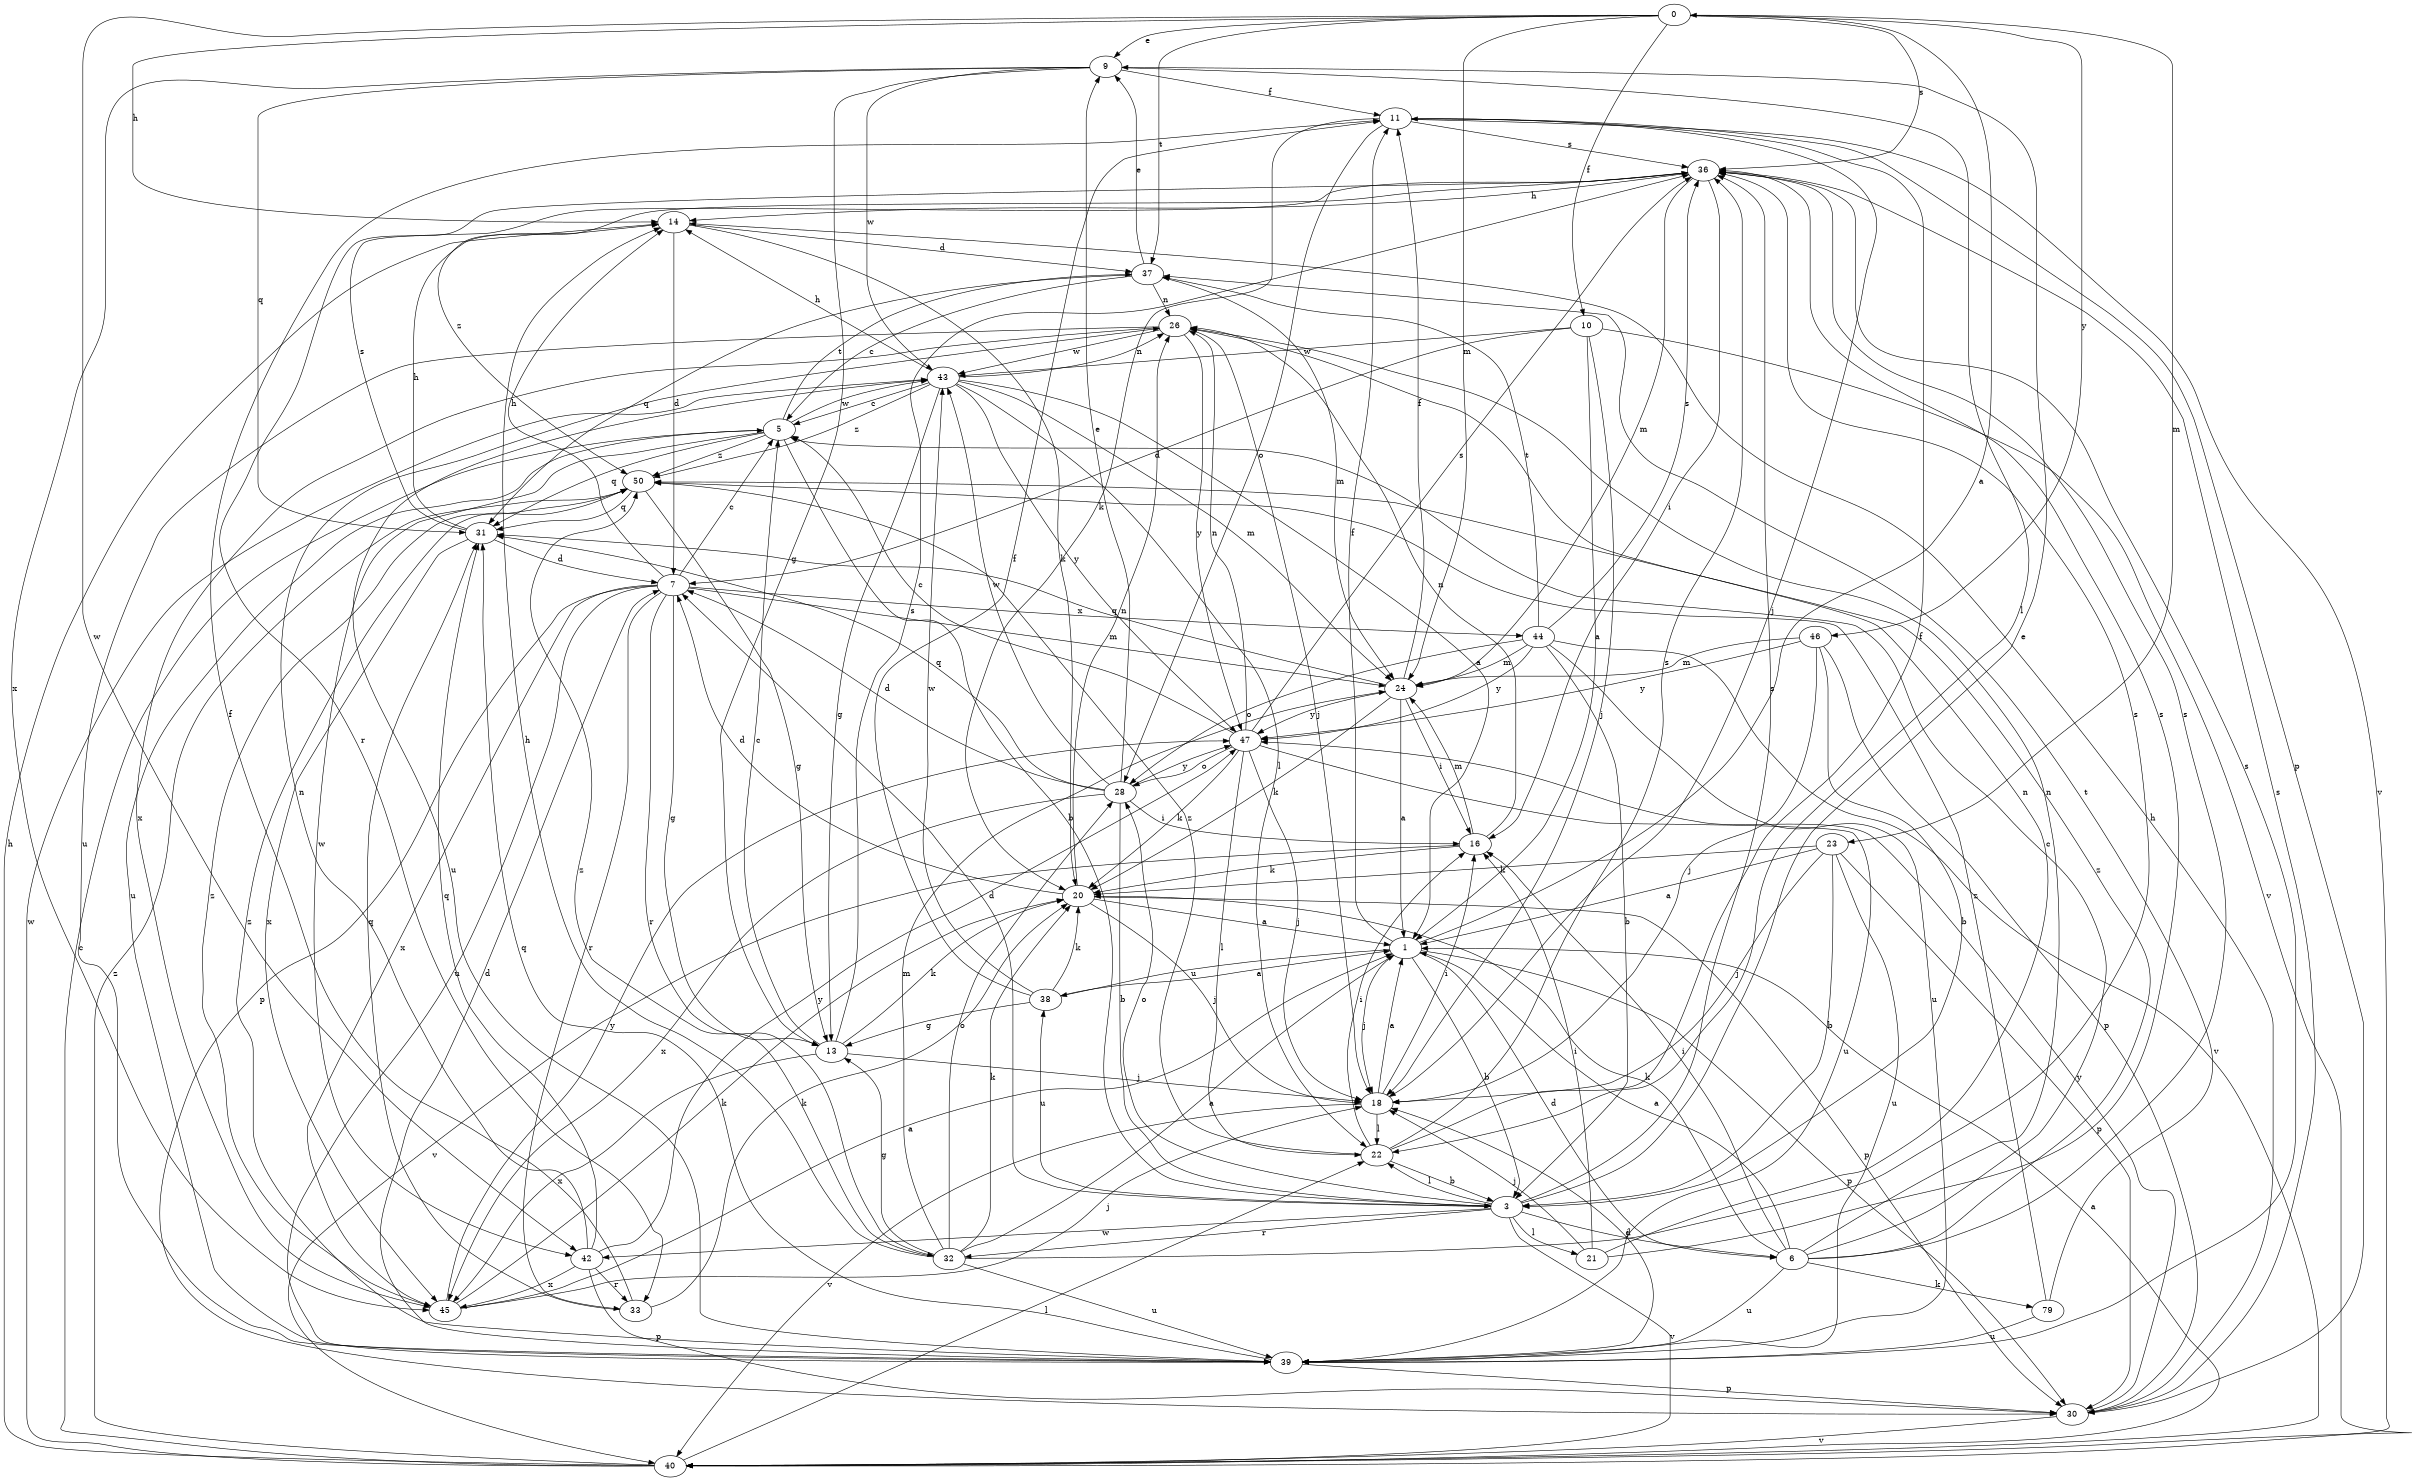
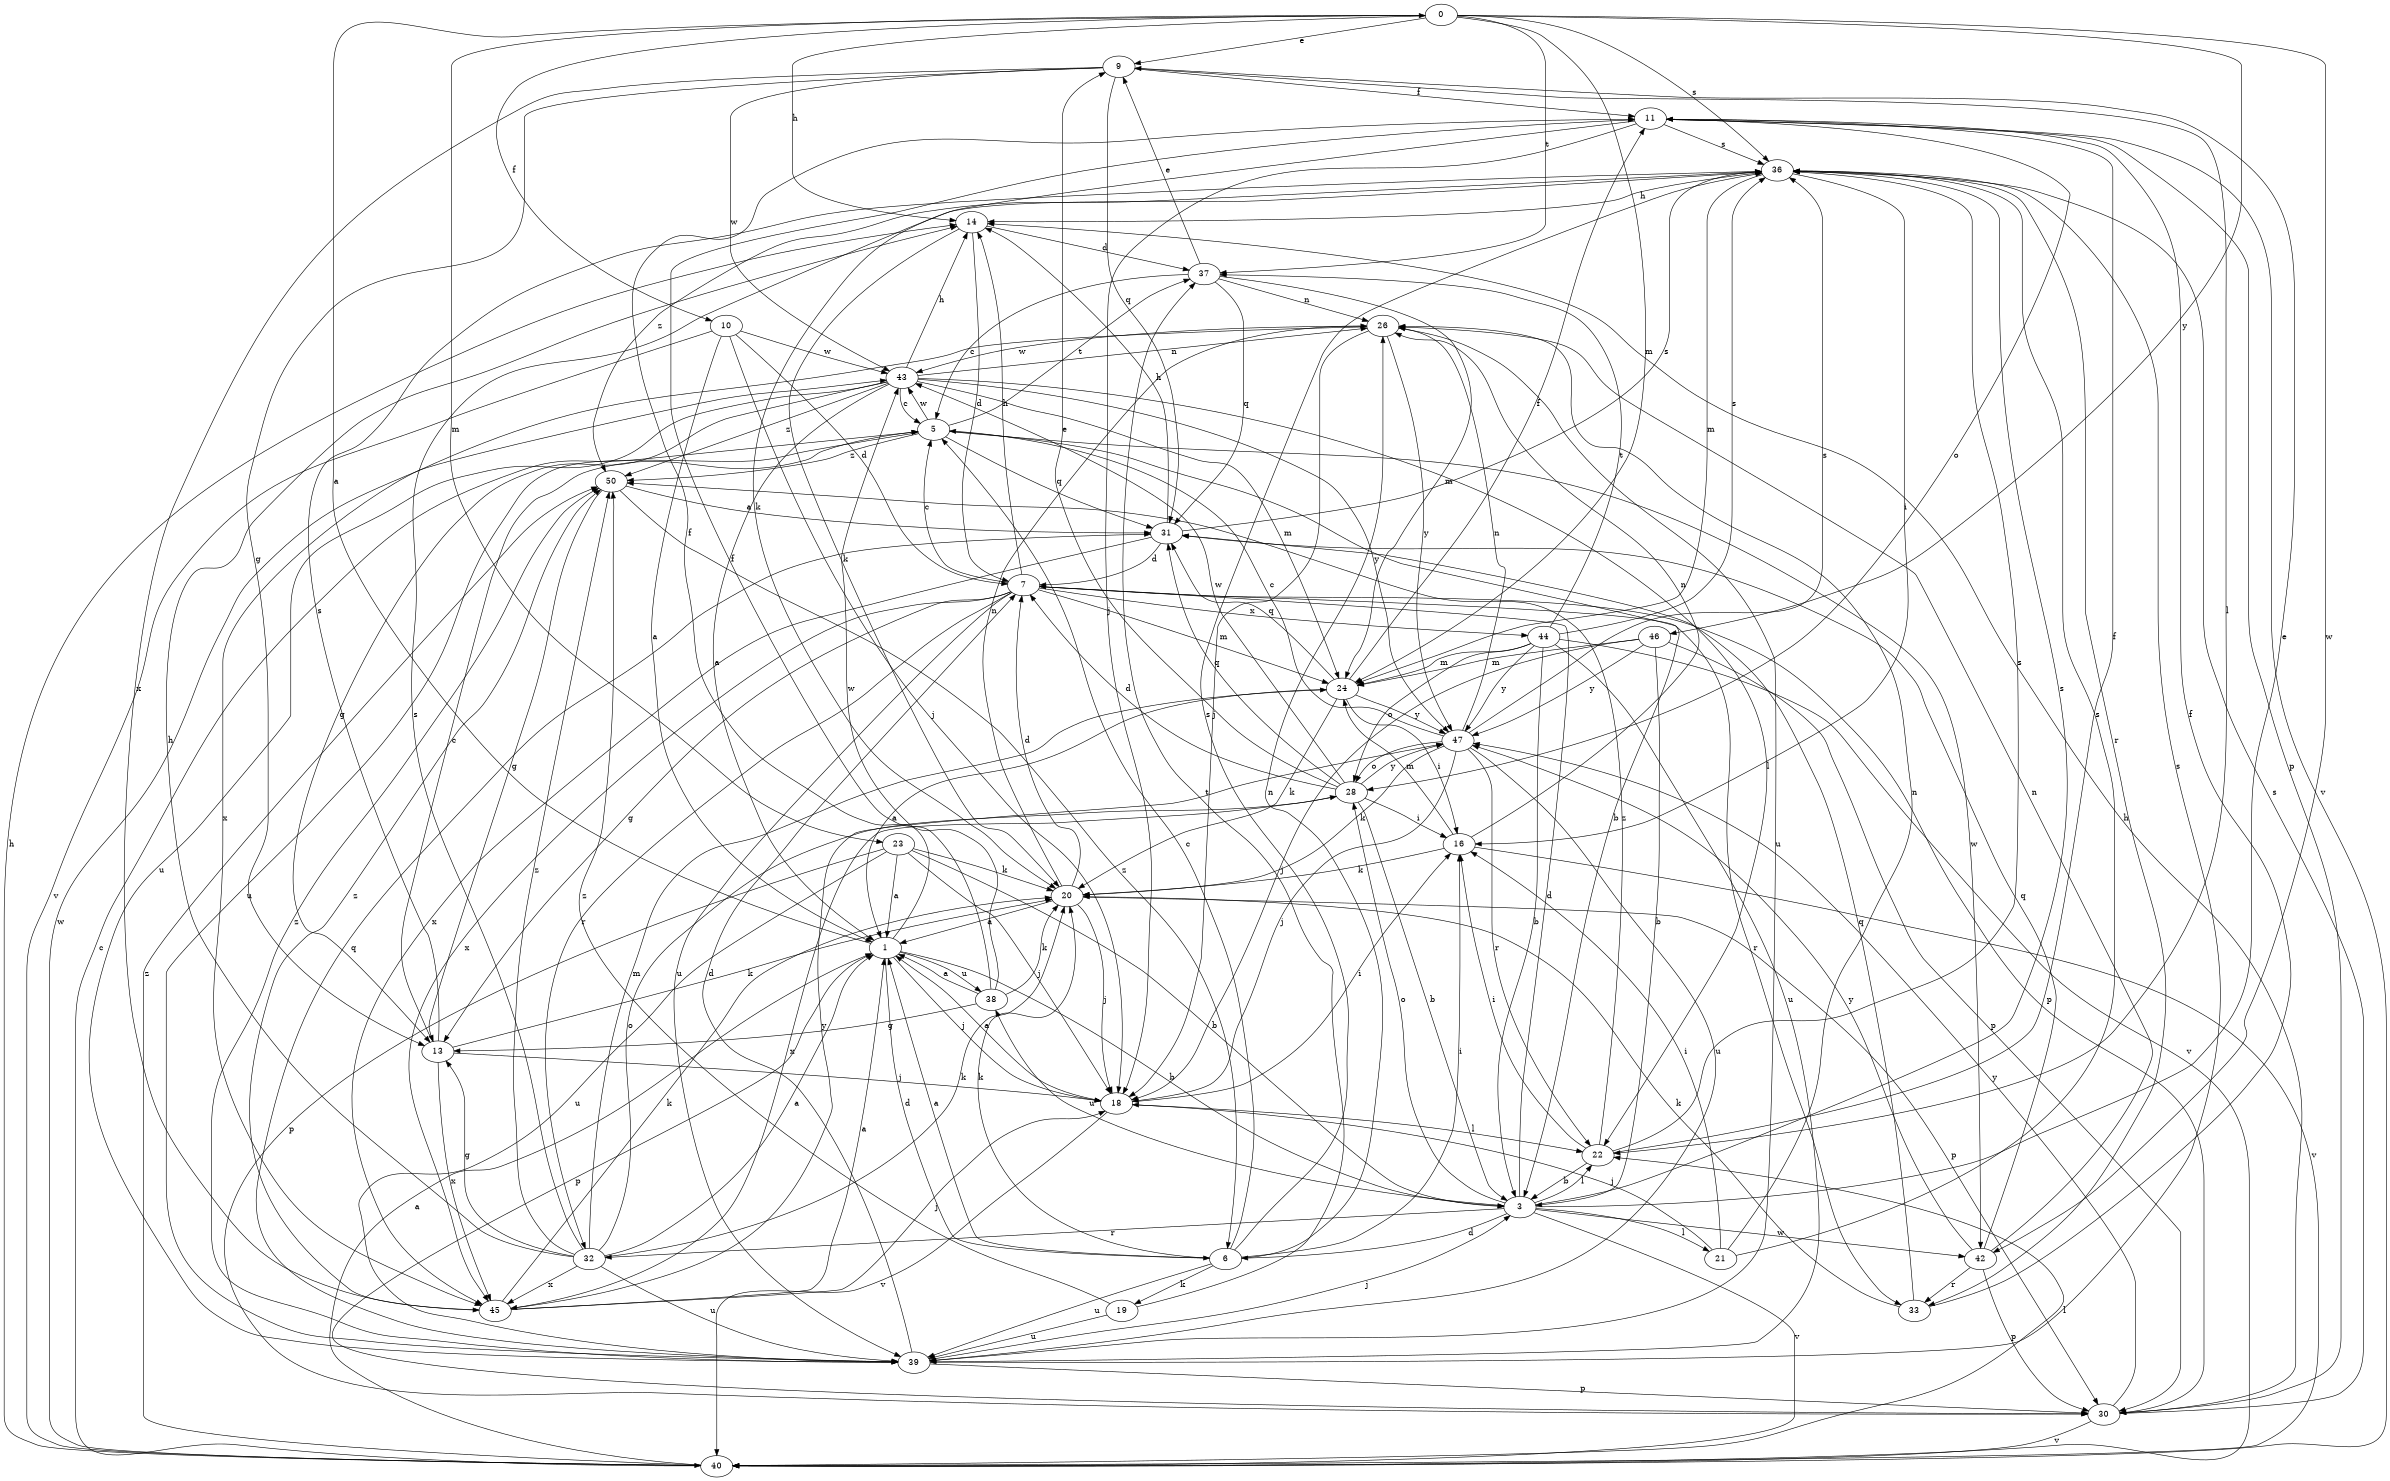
edge "50" -> "31": label "q" -> "a"
edge "6" -> "50": reversed
edge "47" -> "22": label "l" -> "r"
edge "42" -> "45": now "32" -> "45"
node "79": label "79" -> "19"
edge "39" -> "18": now "39" -> "3"
